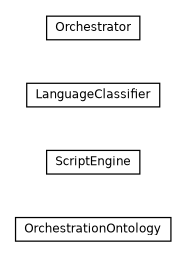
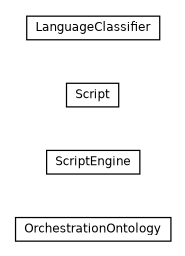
node "Orchestrator": removed
node "Script": added
